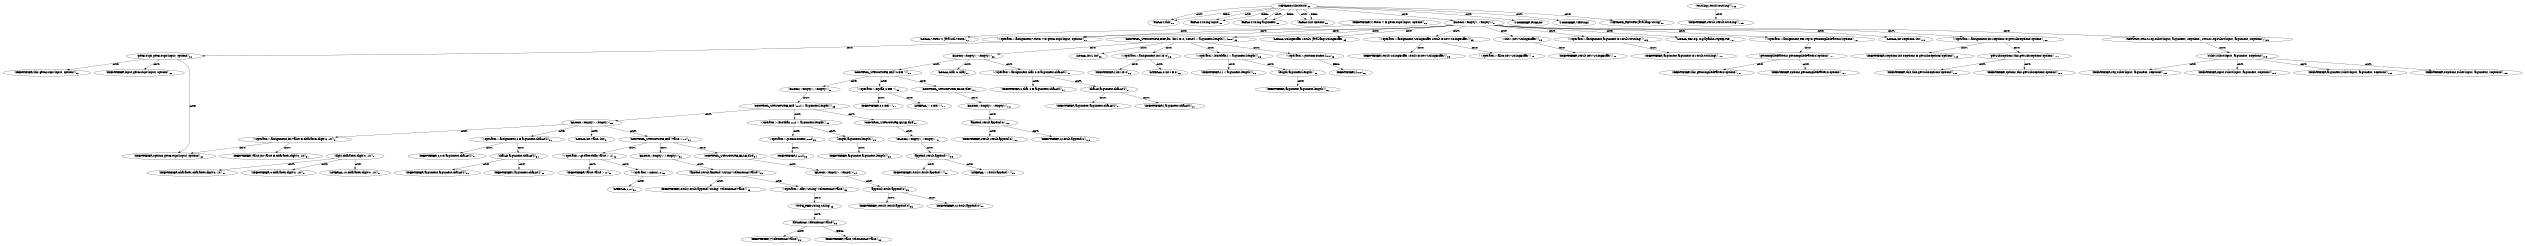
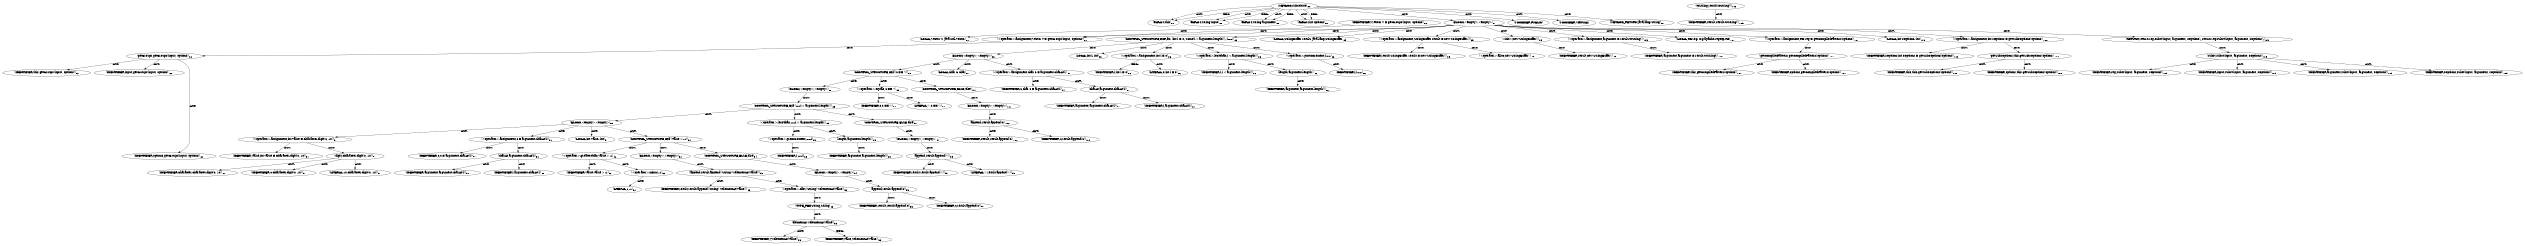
edge "(<operator>.assignment,int i = 0)" -> "(IDENTIFIER,i,int i = 0)": label "AST: " -> "DDG: "
edge "(<operator>.postIncrement,i++)" -> "(IDENTIFIER,i,i++)": label "DDG: " -> "AST: "
edge "(<operator>.assignment,int value = Character.digit(c, 10))" -> "(IDENTIFIER,options,getGroups(input, options))": now "(<operator>.assignment,int value = Character.digit(c, 10))" -> "(digit,Character.digit(c, 10))"
